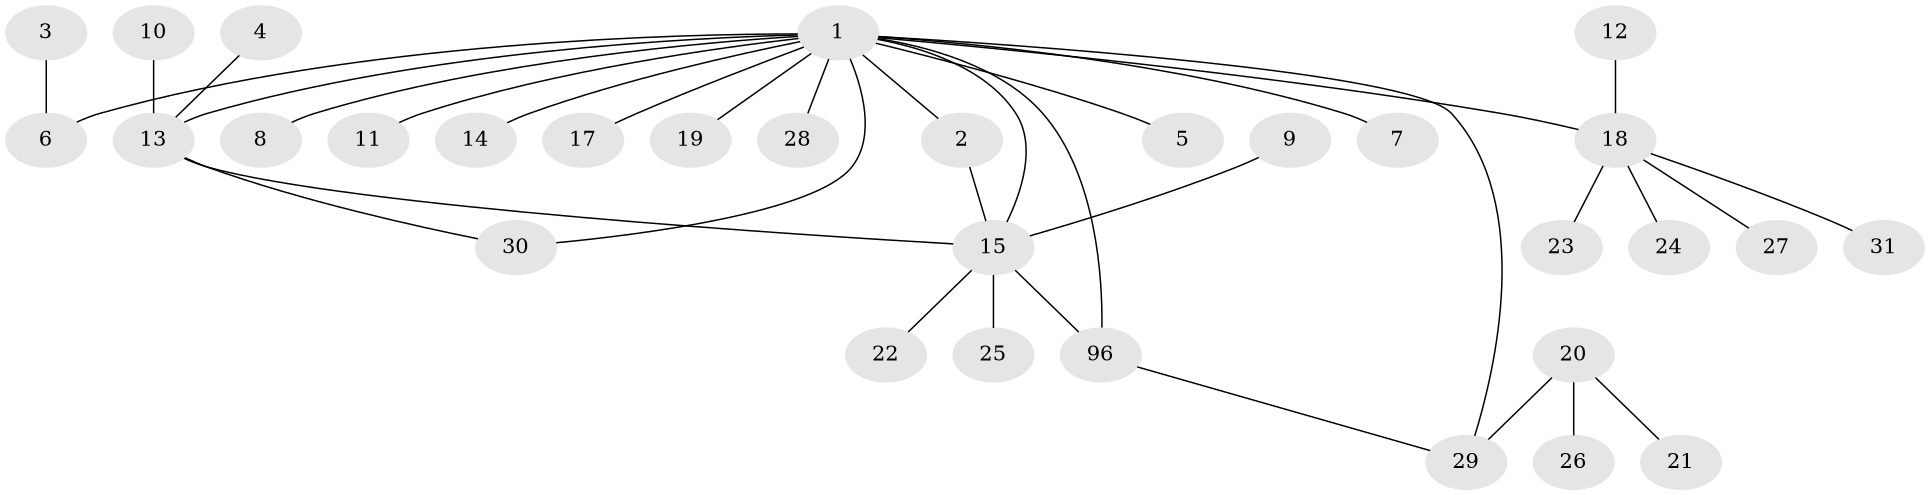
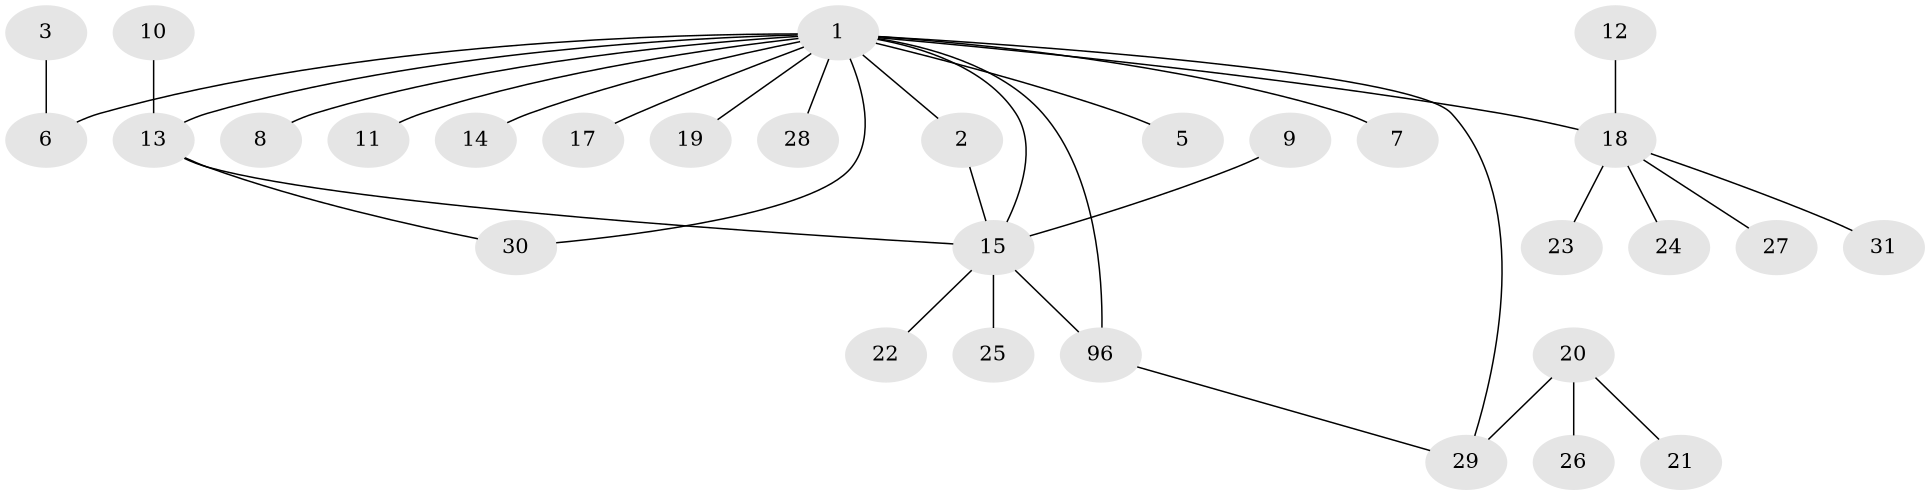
node "4": removed
